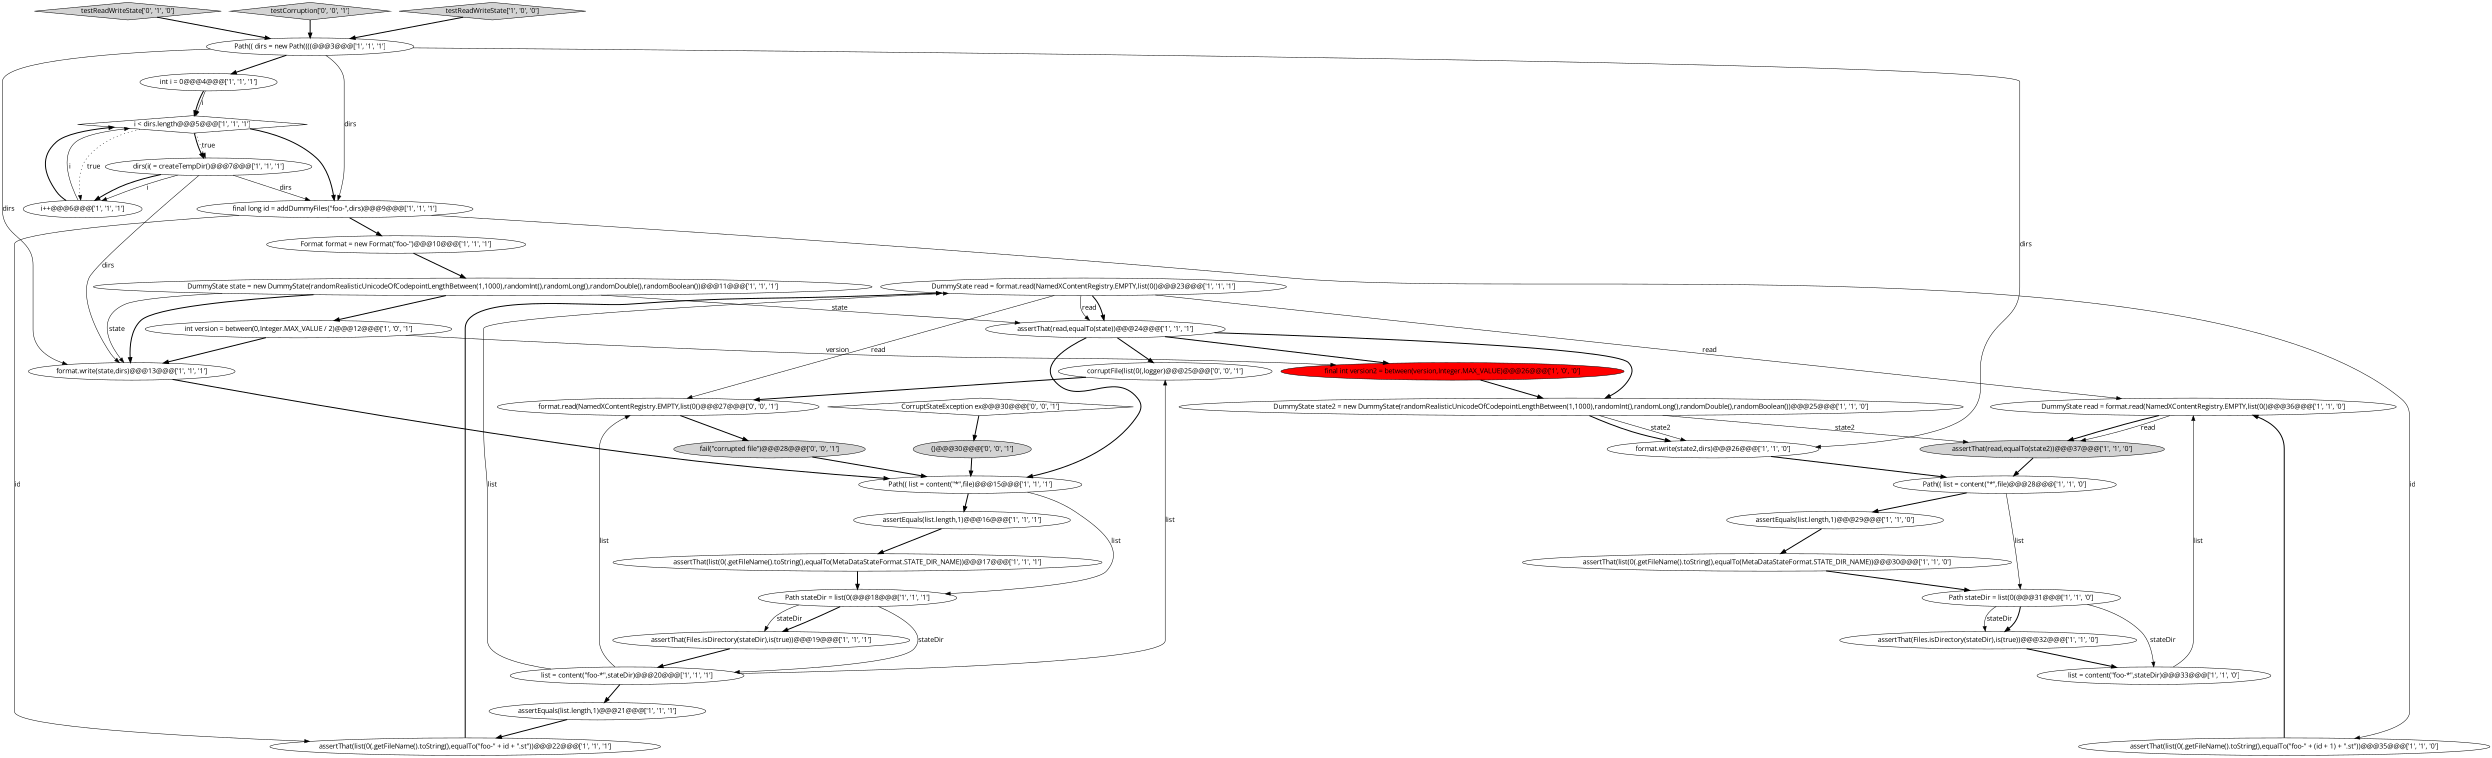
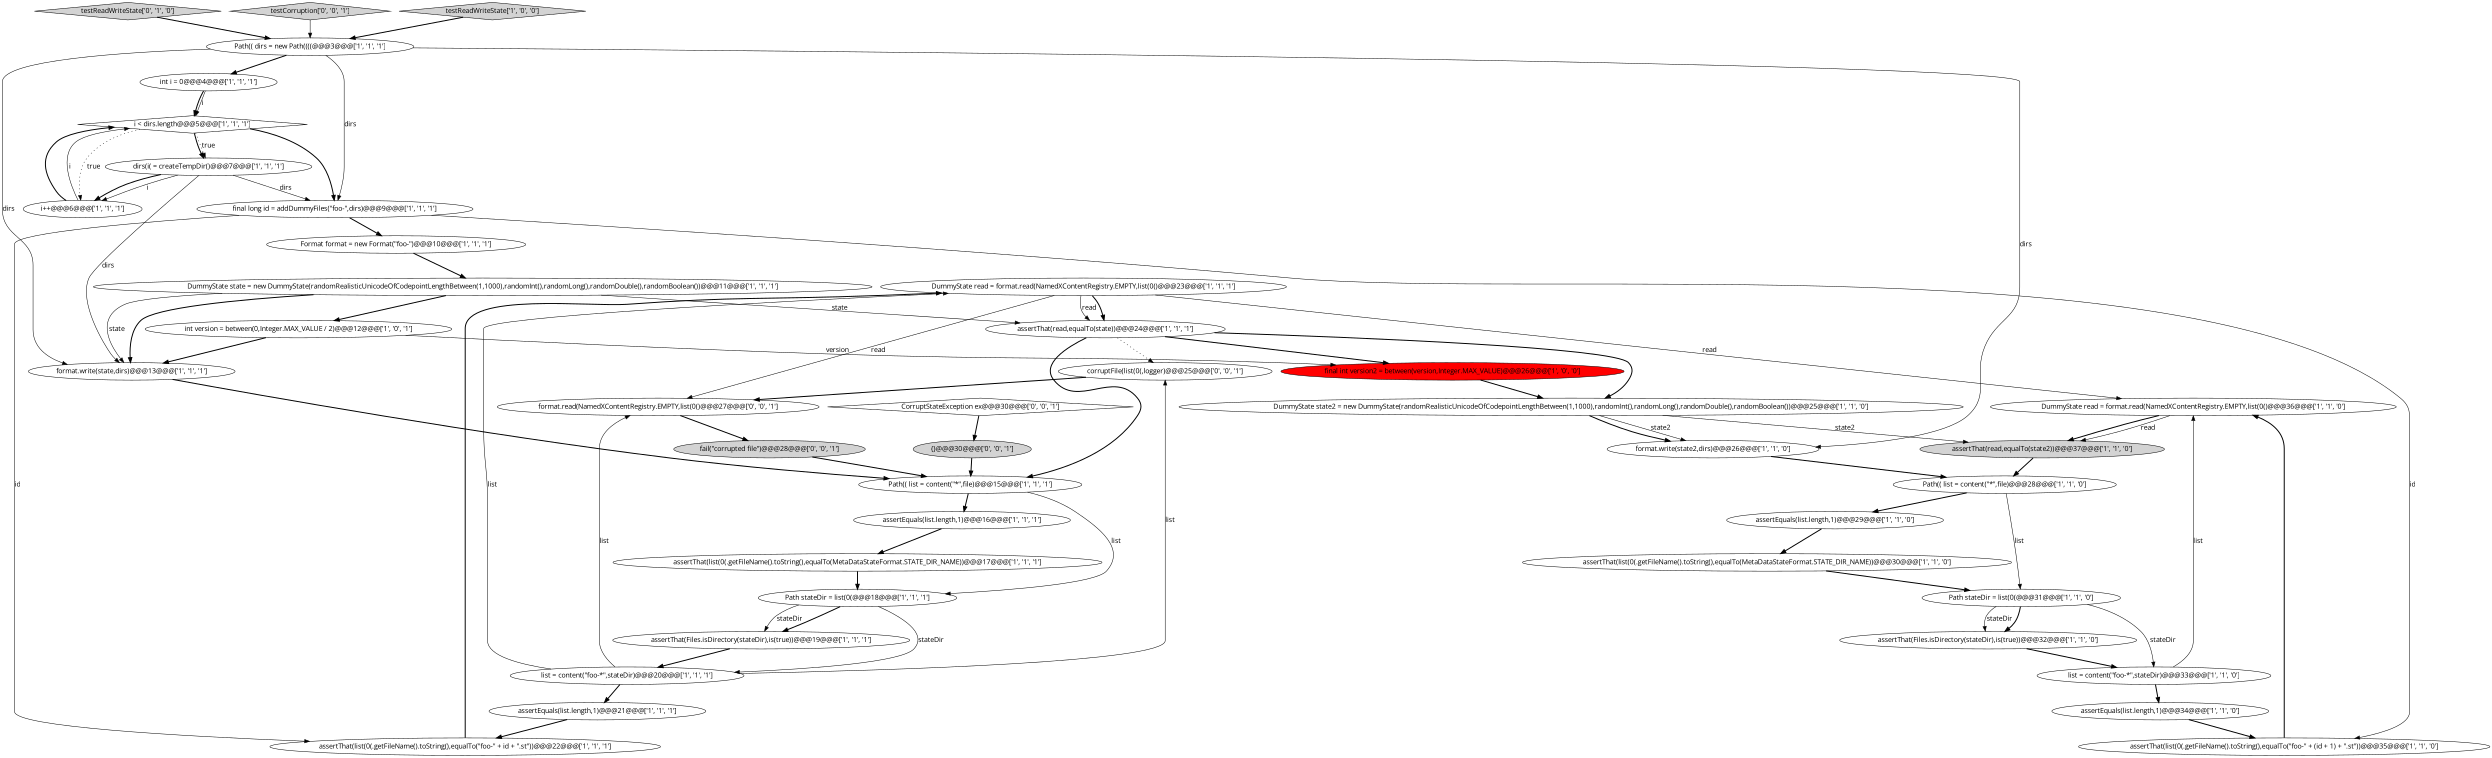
edge "testCorruption['0', '0', '1']" -> "Path(( dirs = new Path((((@@@3@@@['1', '1', '1']": style bold -> solid
edge "assertThat(read,equalTo(state))@@@24@@@['1', '1', '1']" -> "corruptFile(list(0(,logger)@@@25@@@['0', '0', '1']": style bold -> dotted
node "assertEquals(list.length,1)@@@34@@@['1', '1', '0']": added
